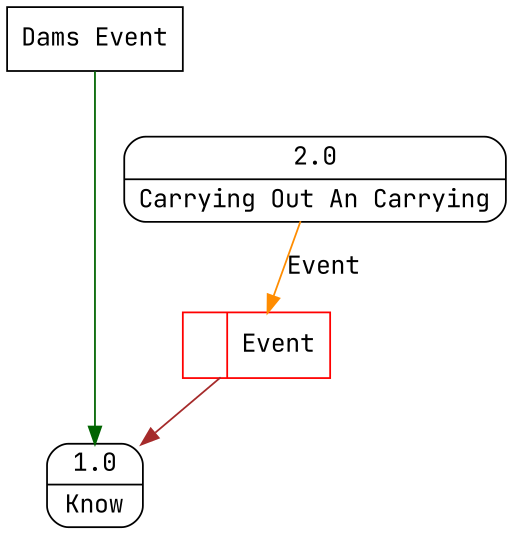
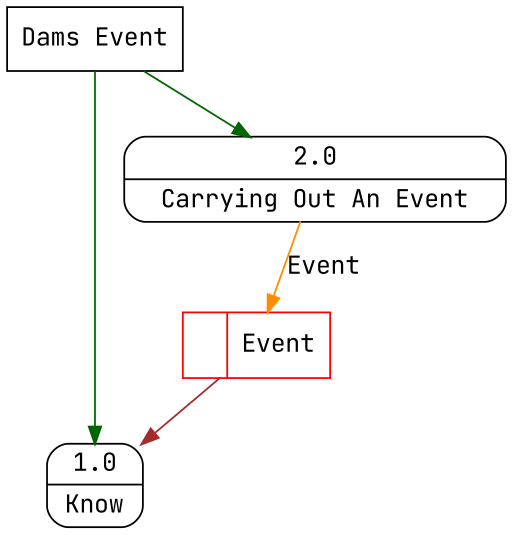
edge "Dams Event" -> "2.0": added
node "2.0": text "Carrying Out An Carrying" -> "Carrying Out An Event"
